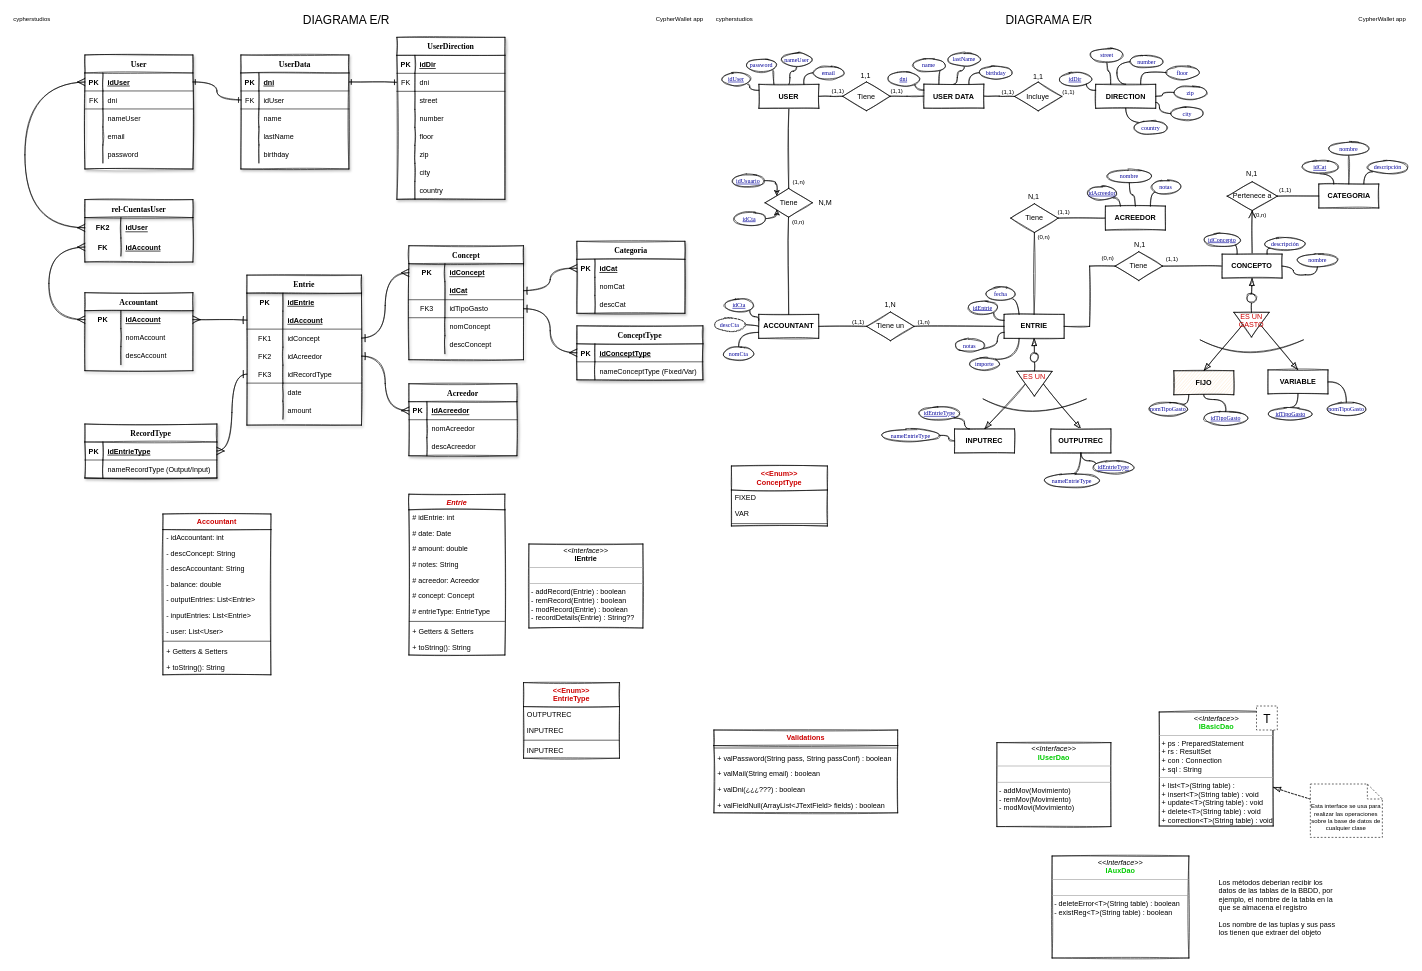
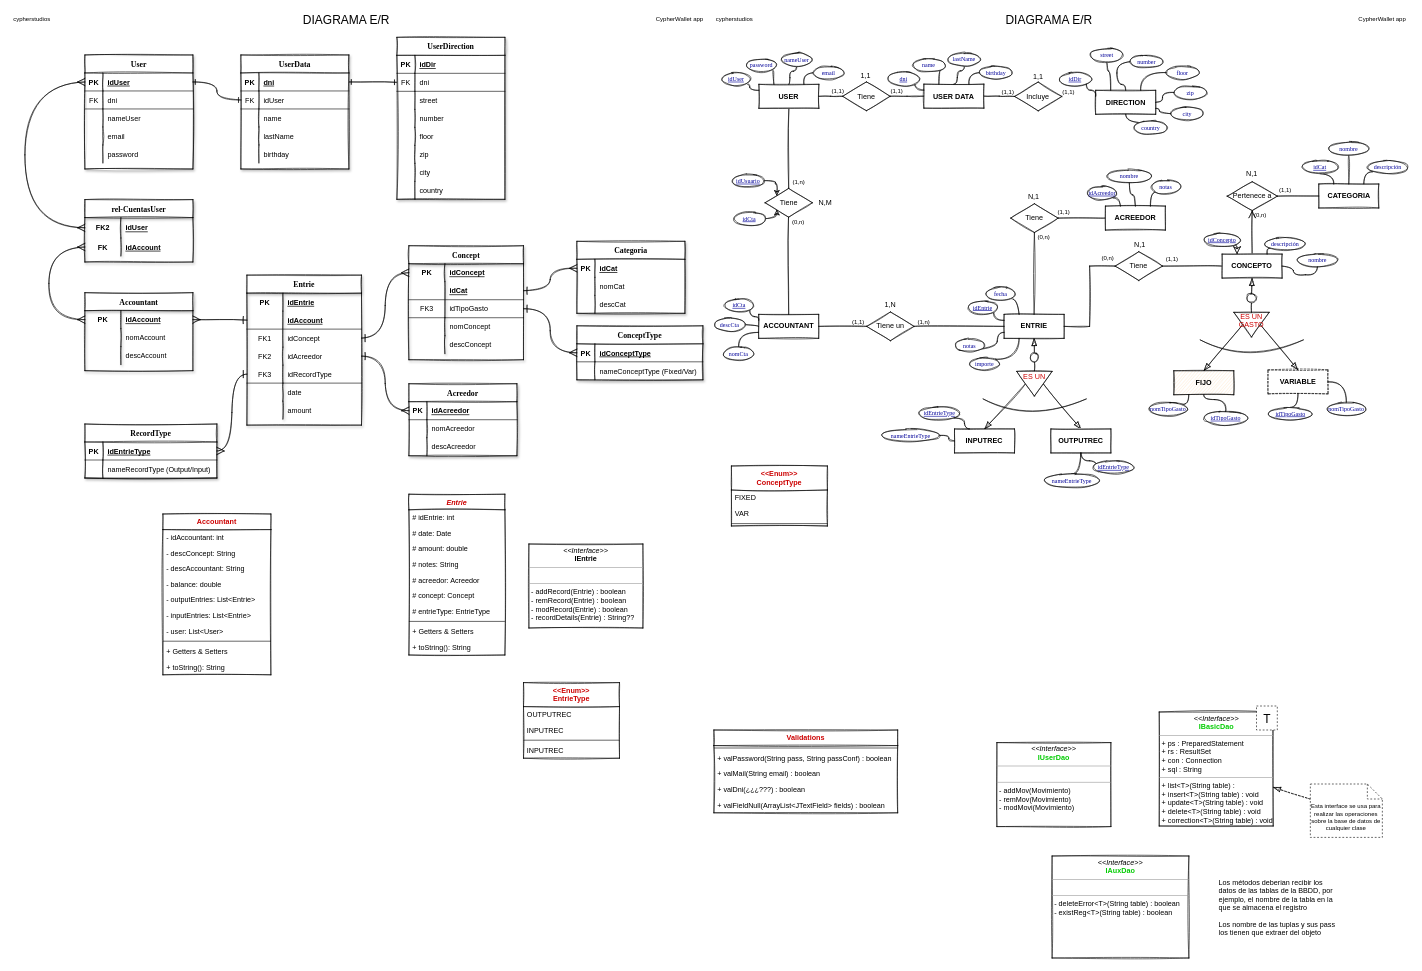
node "DIRECTION": moved (1126, 96) -> (1126, 102)
edge "idConcepto" -- "CONCEPTO": arrowhead none -> classic
node "descCta": style dashed -> solid
node "VARIABLE": style solid -> dashed
